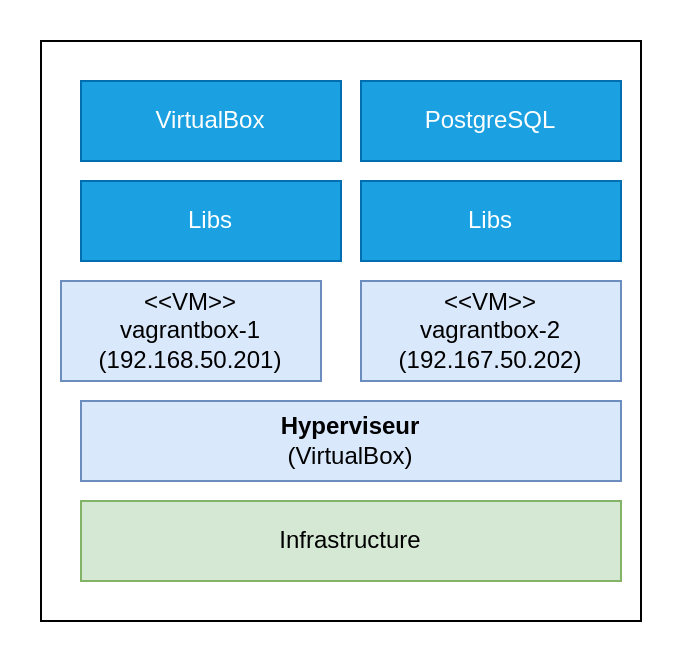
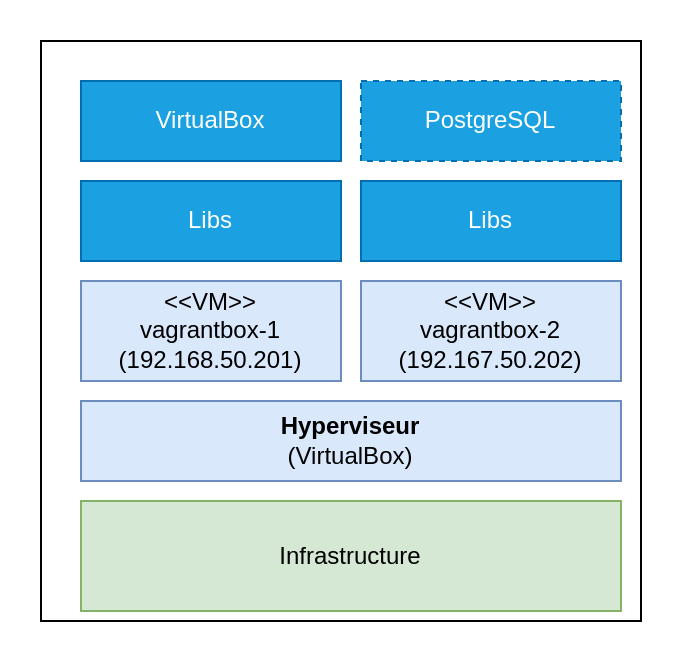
node "PostgreSQL": style solid -> dashed
node "<<VM>> vagrantbox-1 (192.168.50.201)": moved (191, 331) -> (211, 331)
node "Infrastructure": size 540x80 -> 540x110
